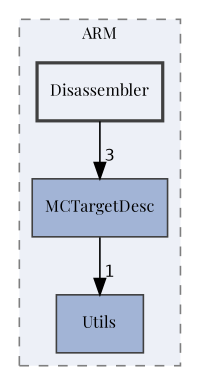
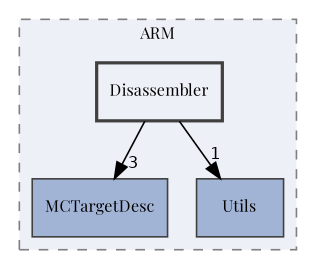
edge "MCTargetDesc" -> "Utils": now "Disassembler" -> "Utils"
